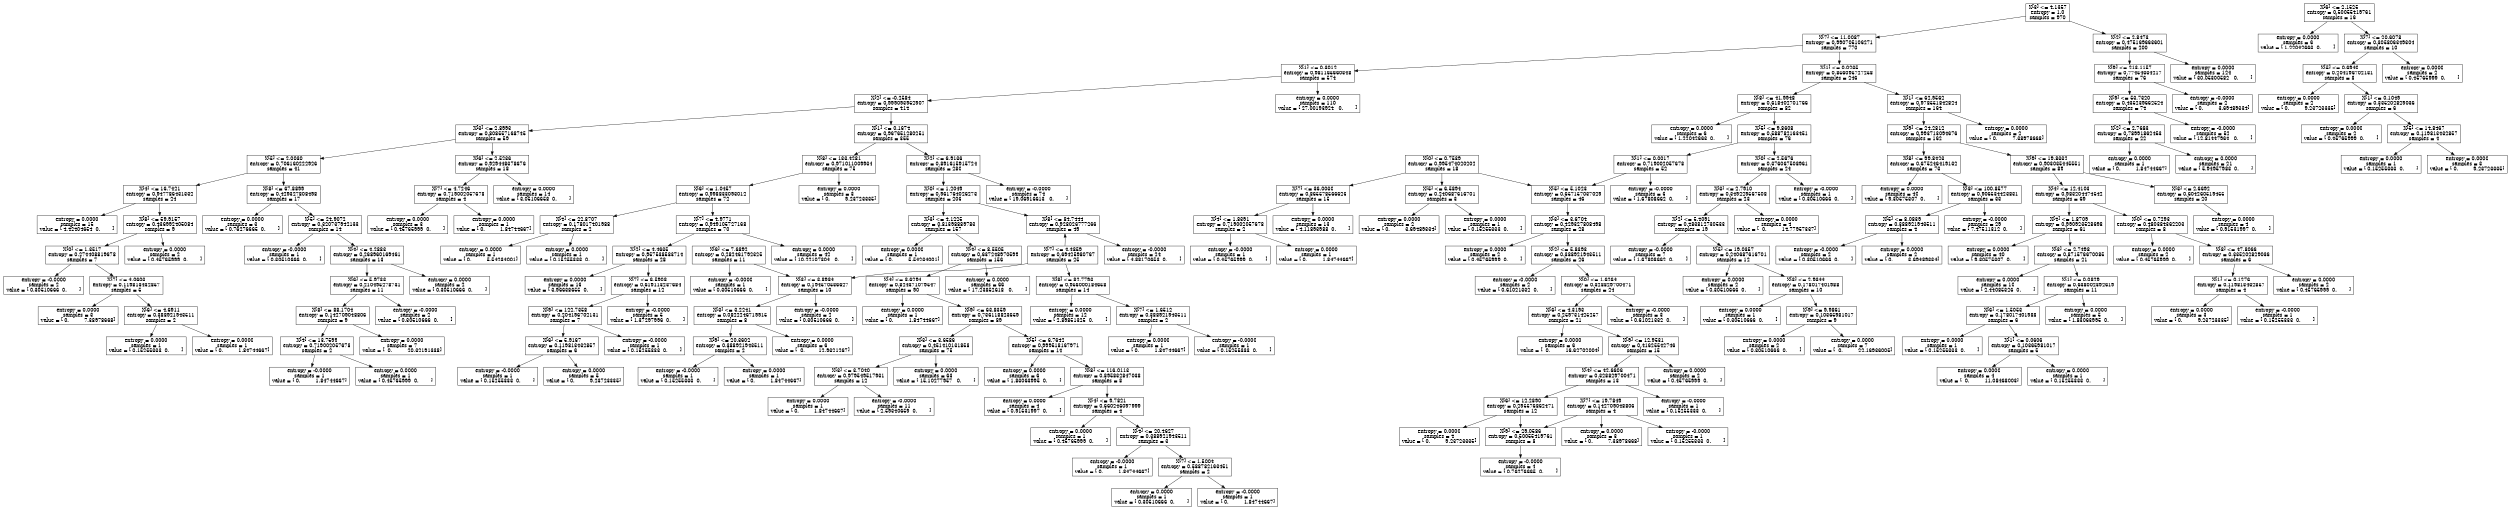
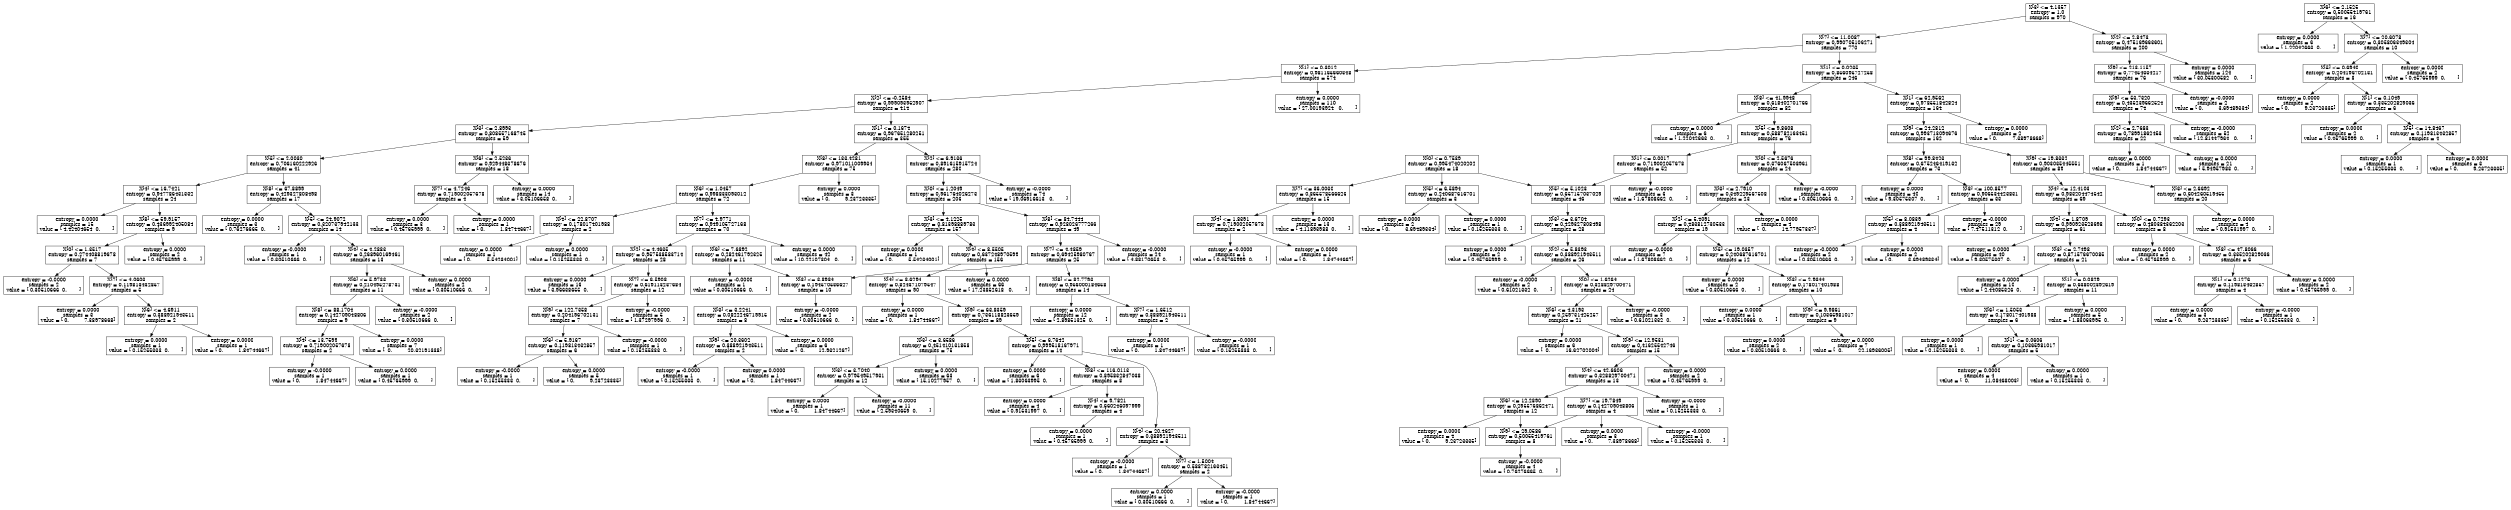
edge "X[7] <= 4.4859 entropy = 0.69425980767 samples = 25" -> "X[8] <= 84.7444 entropy = 0.928026777266 samples = 49": reversed
edge "X[3] <= 3.8984 entropy = 0.194570536627 samples = 10" -> "X[3] <= 3.2241 entropy = 0.0822246719915 samples = 8": removed
edge "X[4] <= 9.7821 entropy = 0.660246097999 samples = 4" -> "X[4] <= 20.4627 entropy = 0.388921943511 samples = 3": now "X[5] <= 6.7642 entropy = 0.999518167971 samples = 14" -> "X[4] <= 20.4627 entropy = 0.388921943511 samples = 3"
